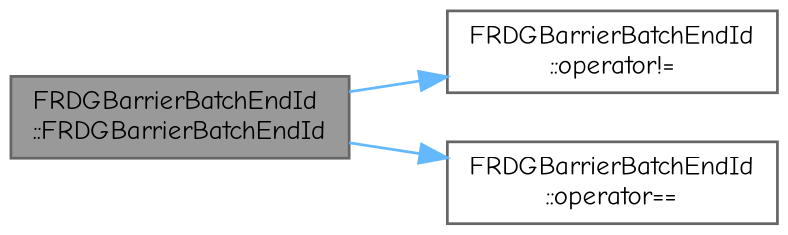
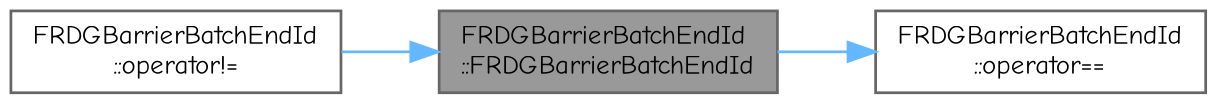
edge "FRDGBarrierBatchEndId ::FRDGBarrierBatchEndId" -> "FRDGBarrierBatchEndId ::operator!=": reversed
